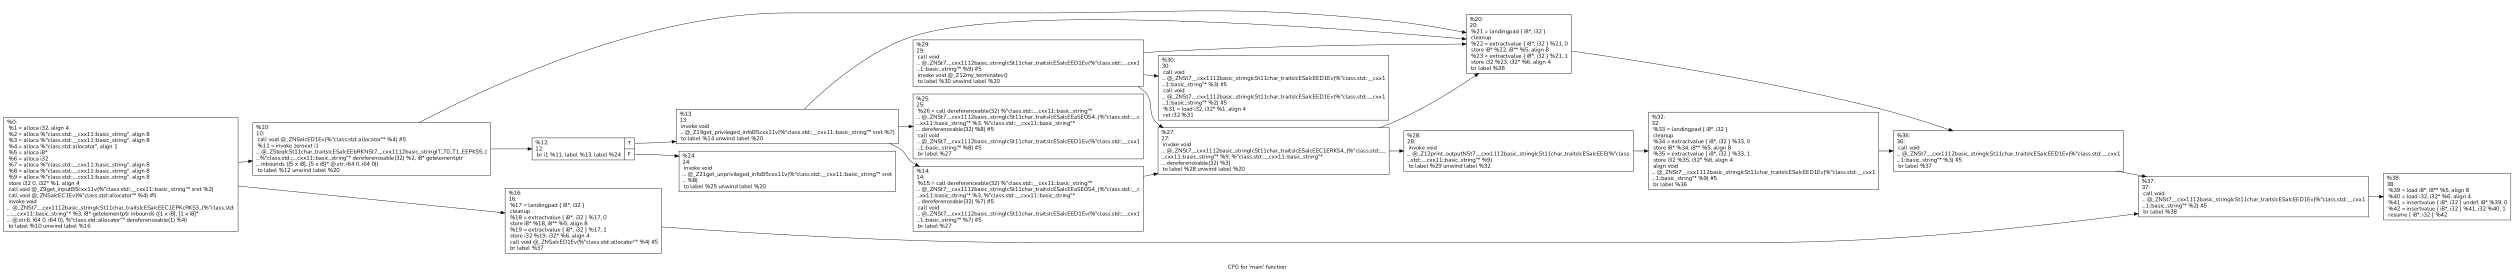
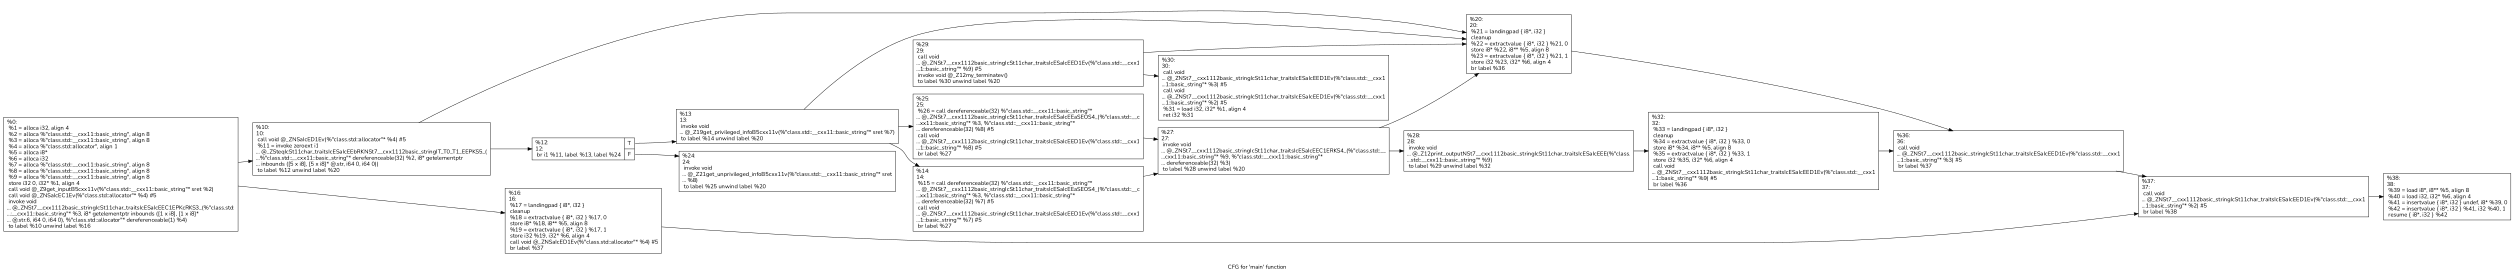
edge "%29:" -> "%27:": now "%25:" -> "%27:"
node "%32:": text "align void" -> "call void"
